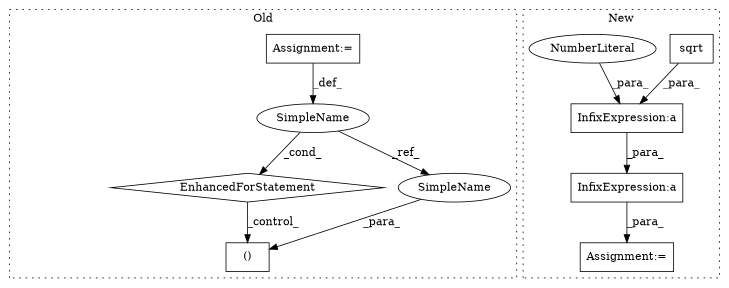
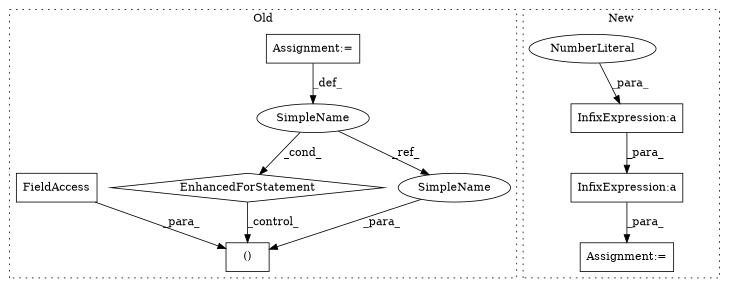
node "sqrt": removed
node "FieldAccess": added
